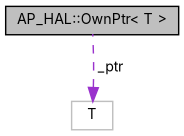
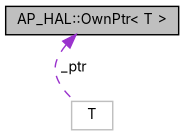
edge "AP_HAL::OwnPtr< T >" -> "T": reversed
